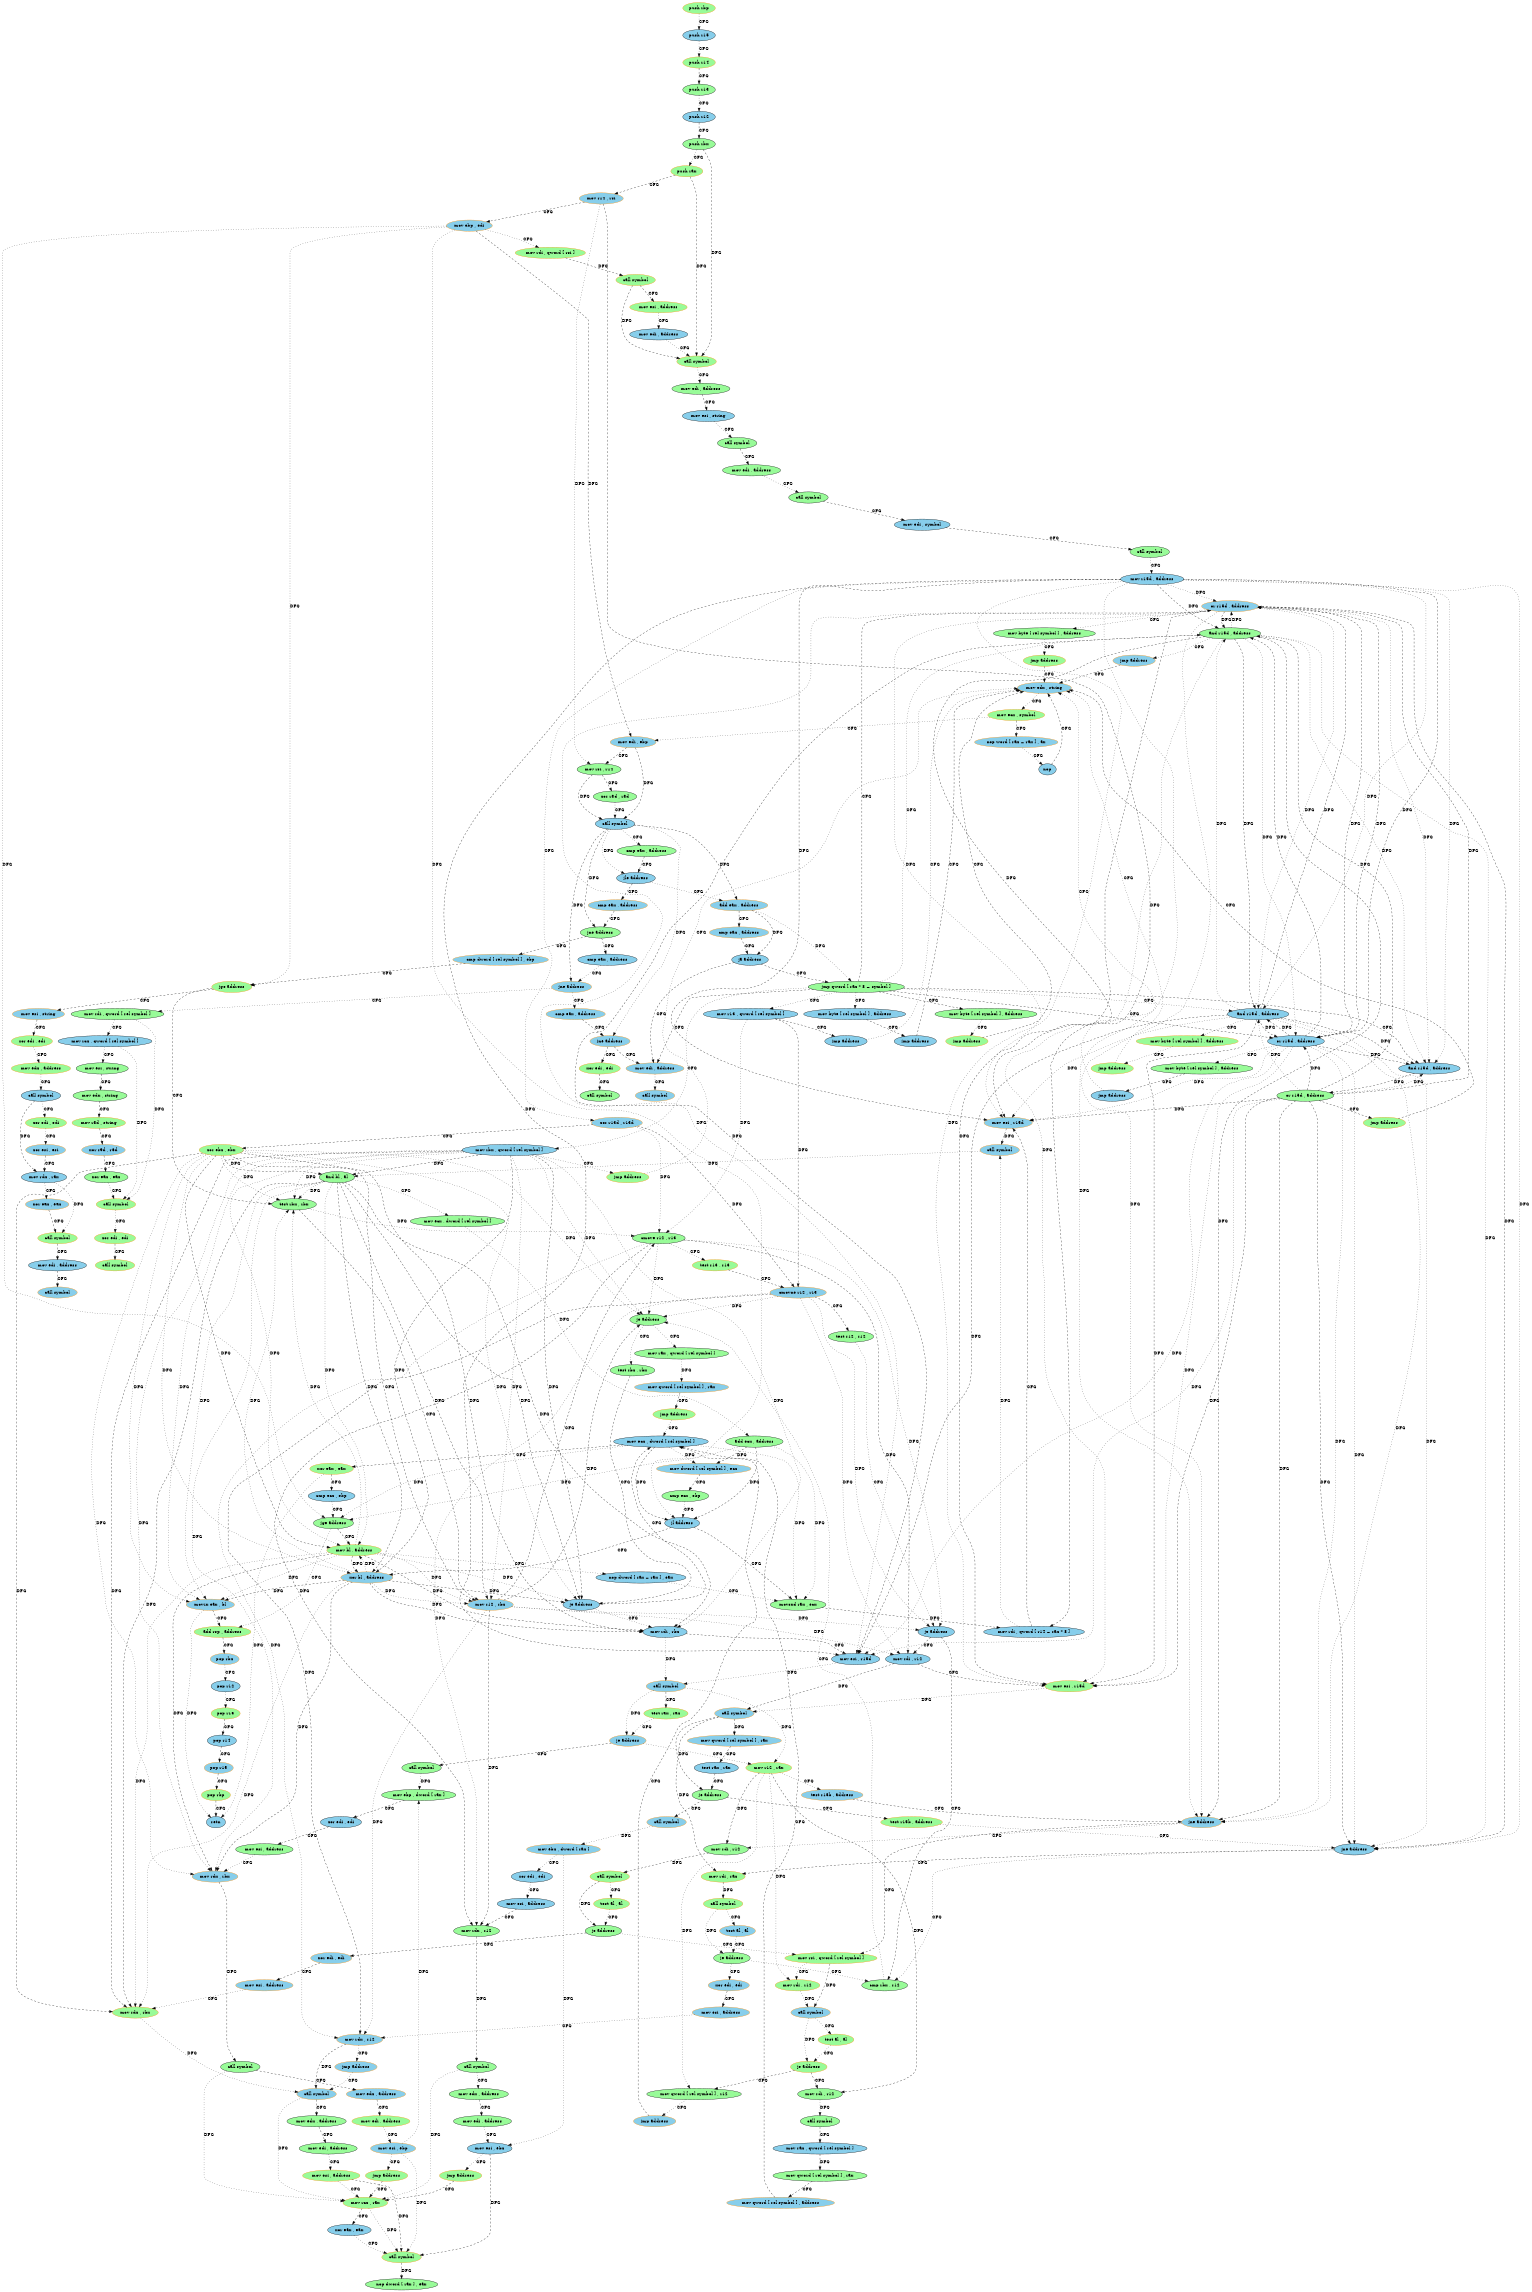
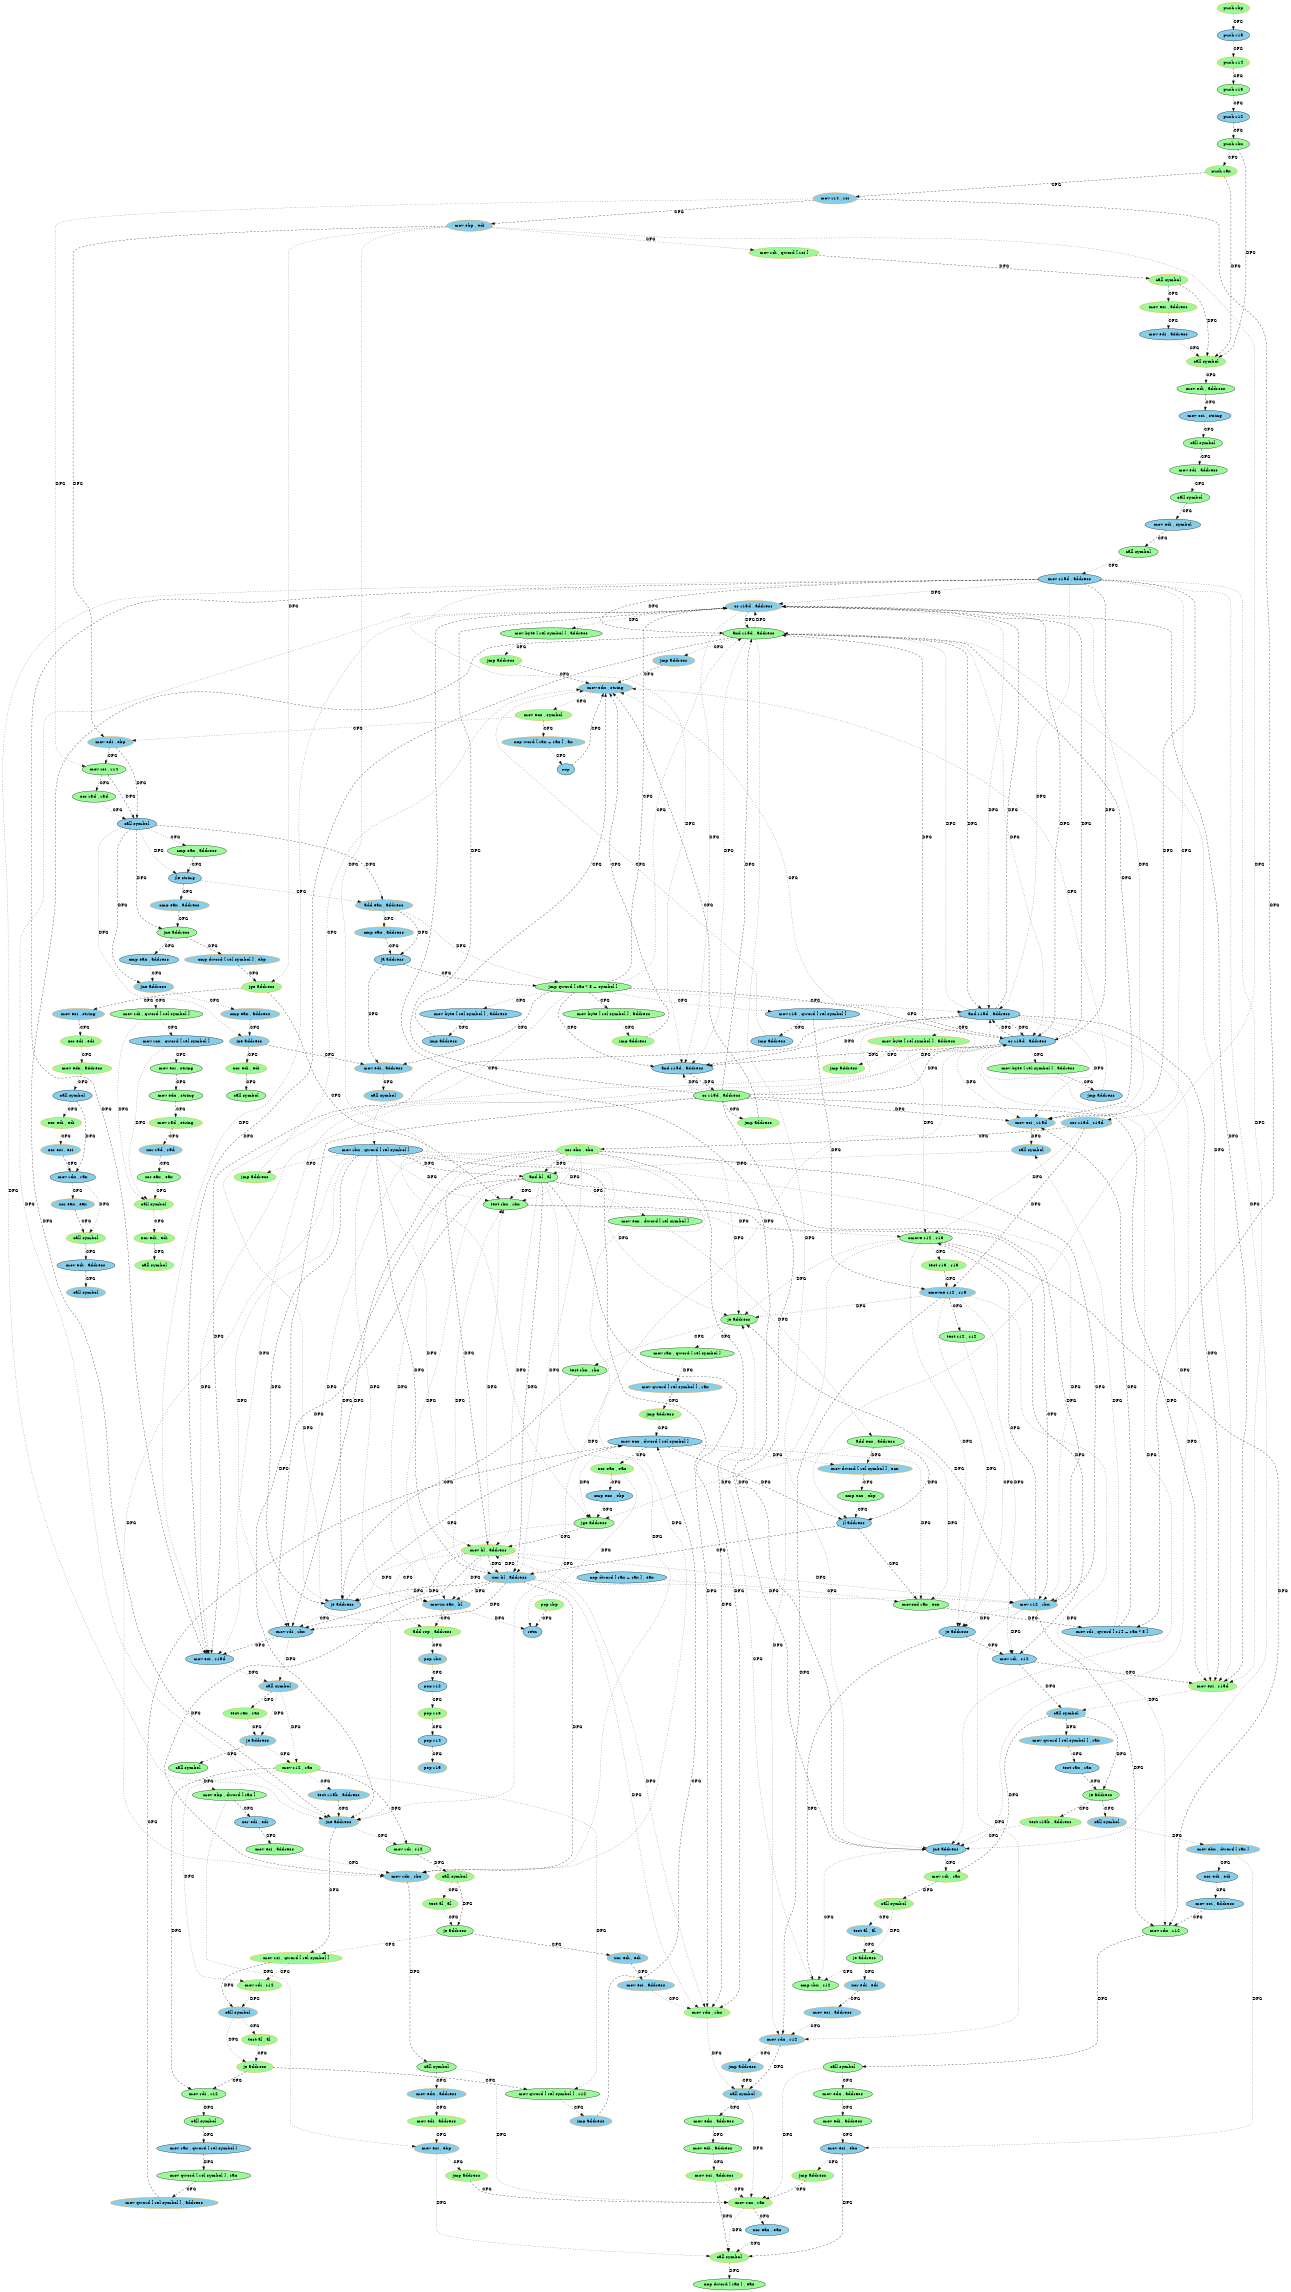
node "jle address": label "jle address" -> "jle string"
node "xor r9d , r6d": label "xor r9d , r6d" -> "xor r9d , r9d"
edge "pop r15" -> "pop rbp": removed, label "CFG"
edge "mov esi , ebp" -> "mov ebp , dword [ rax ]": reversed
